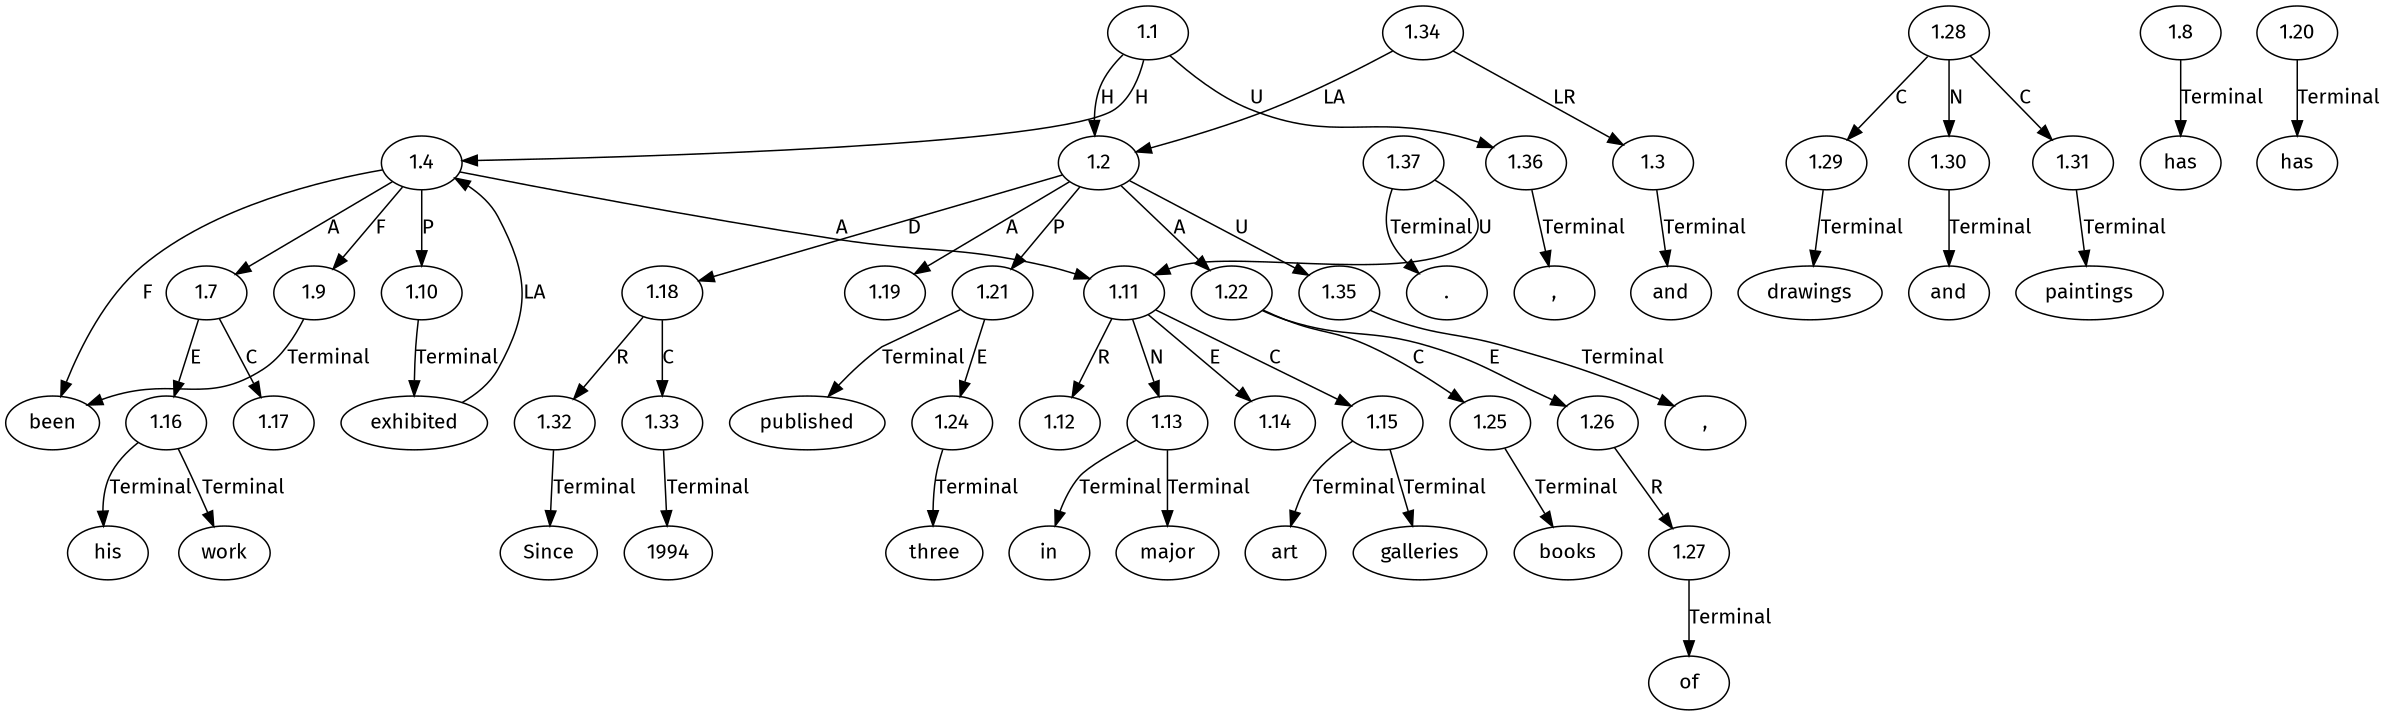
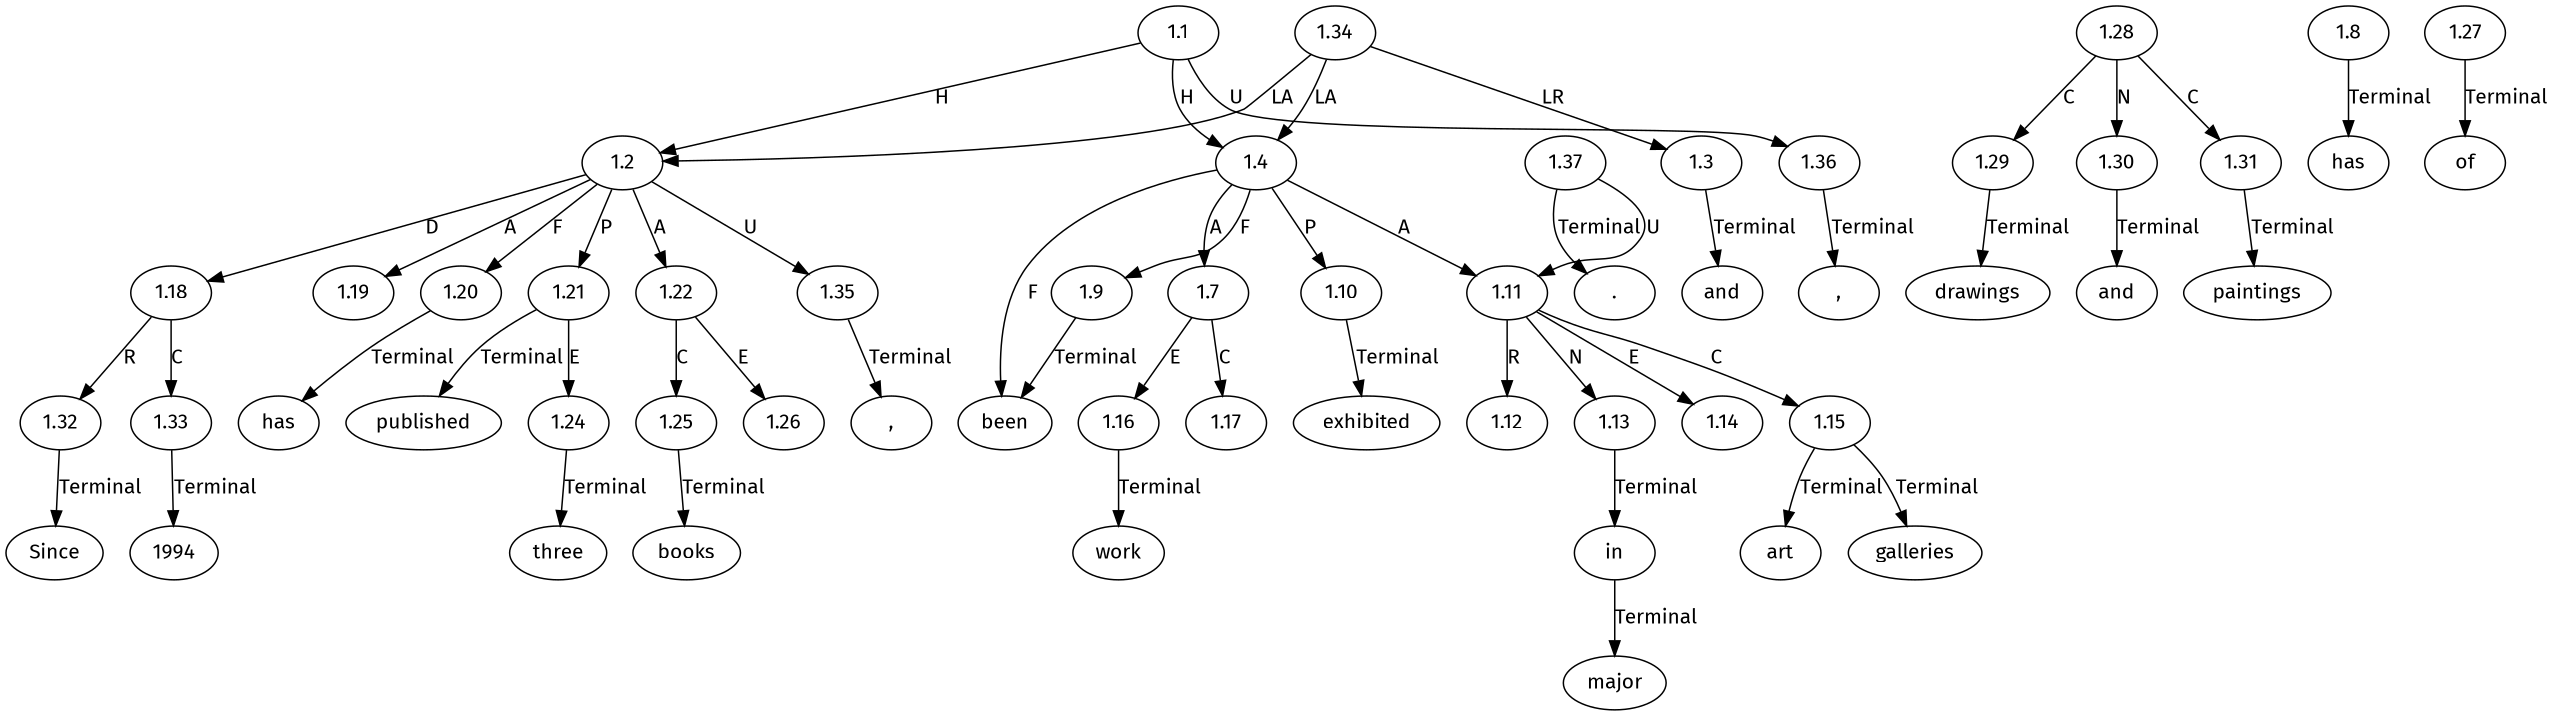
edge "1.2" -> "1.20": added, label "F"
edge "exhibited" -> "1.4": now "1.34" -> "1.4"
edge "1.13" -> "major": now "in" -> "major"
edge "1.26" -> "1.27": removed, label "R"
node "his": removed
